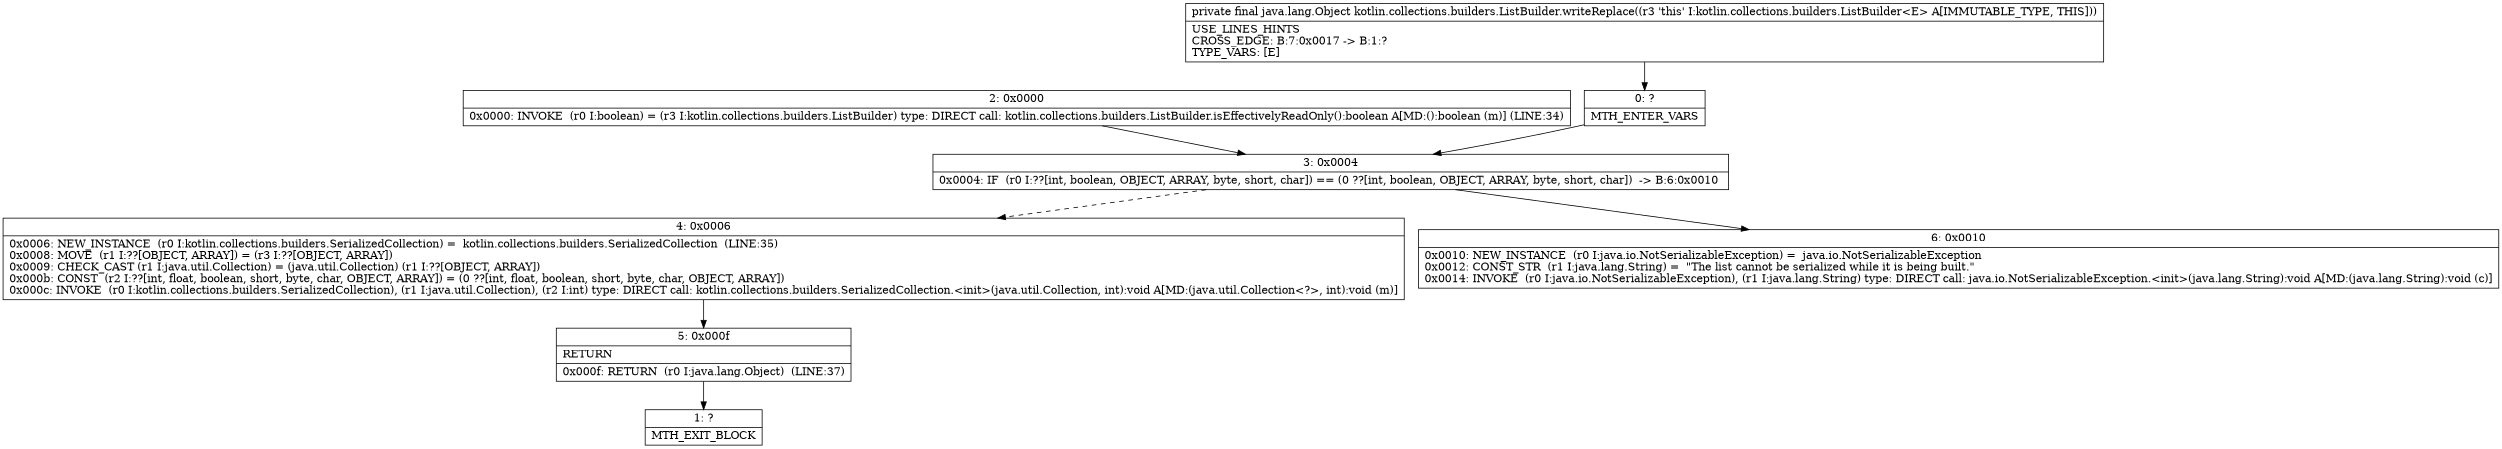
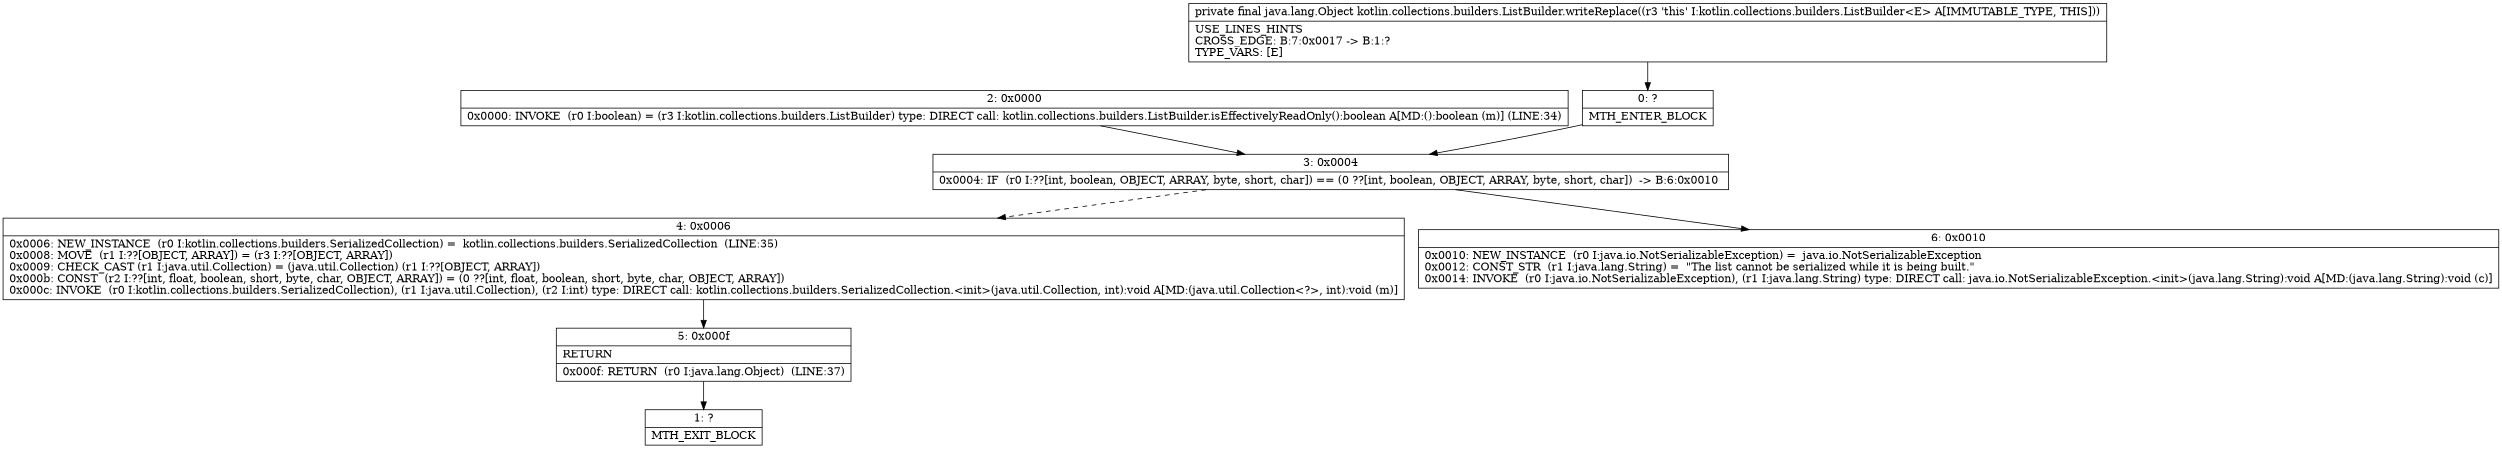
node "0: ?": text "MTH_ENTER_VARS" -> "MTH_ENTER_BLOCK"
